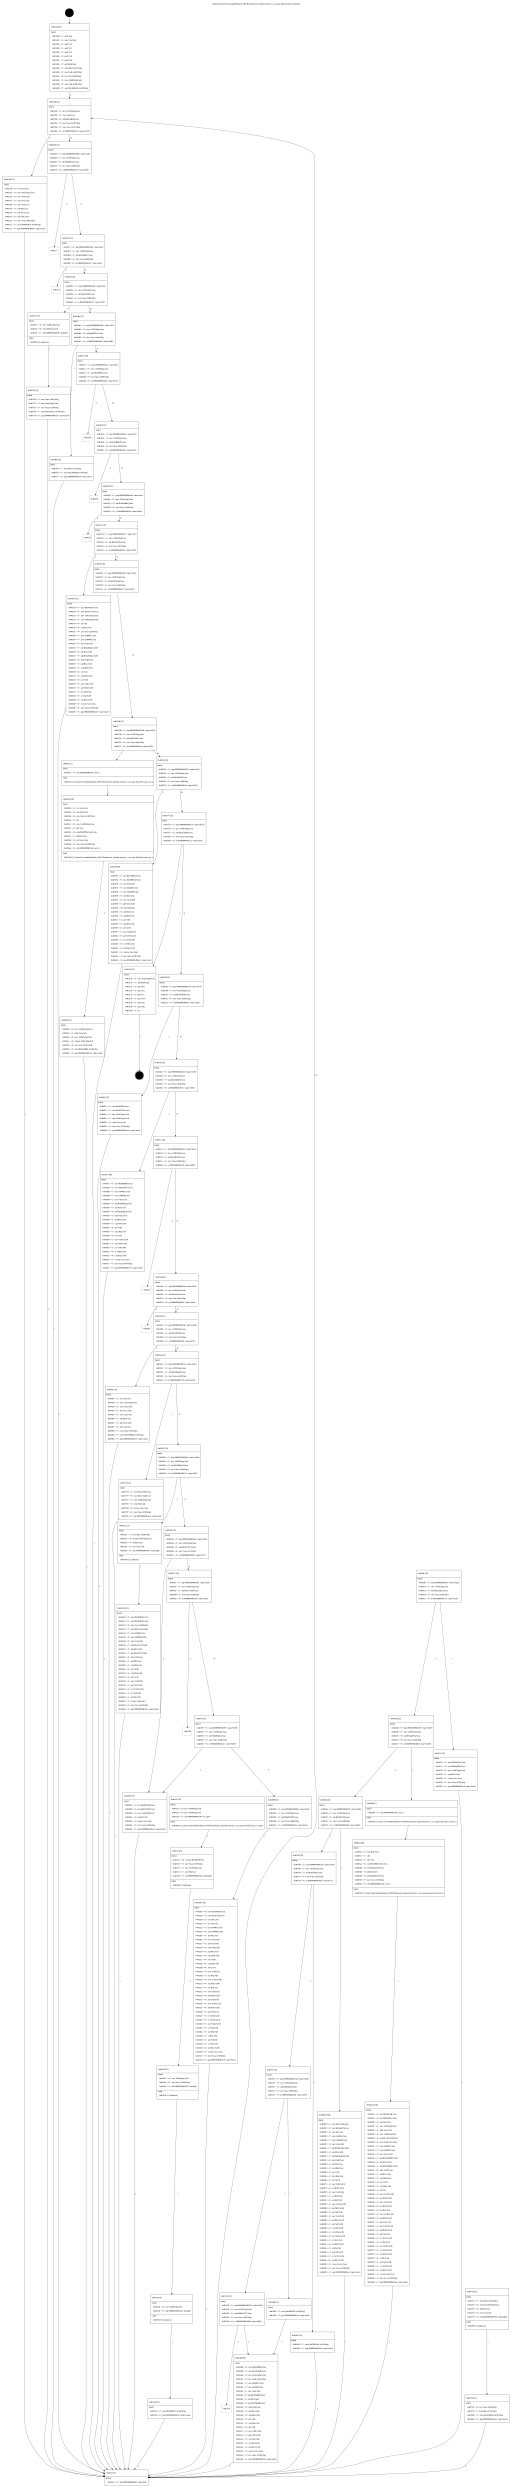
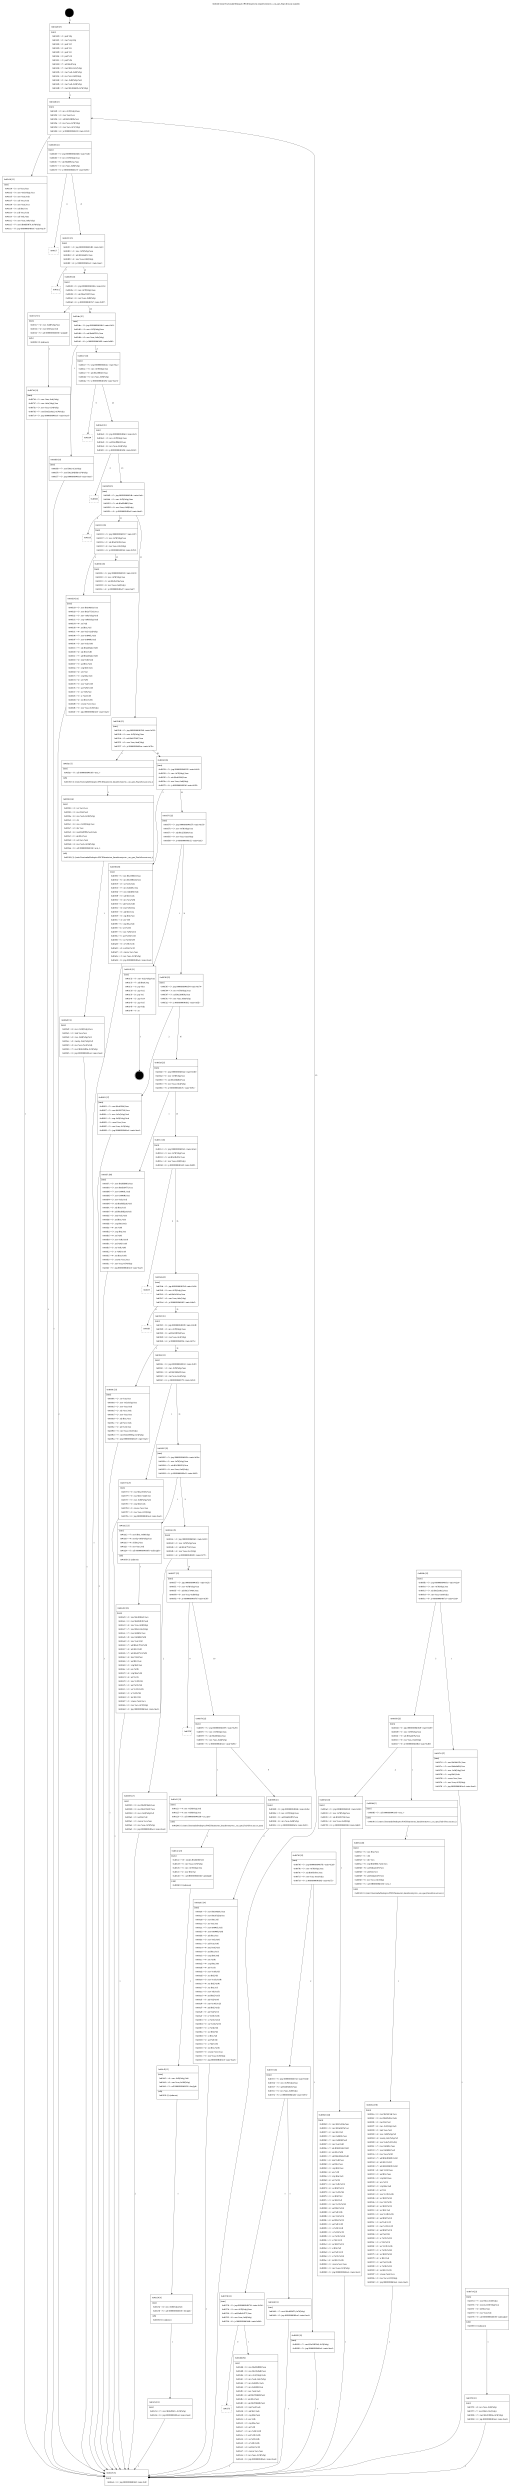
edge "0x40144f [23]" -> "0x401466 [22]": removed, label "25"
edge "0x40152b [25]" -> "0x401544 [25]": now "0x4014f9 [25]" -> "0x401544 [25]"
edge "0x401670 [25]" -> "0x401b93 [27]": now "0x401670 [25]" -> "0x401c21 [13]"
edge "0x4016ed [25]" -> "0x401706 [25]": removed, label "3"
edge "0x401a92 [12]" -> "0x401dd4 [94]": now "0x401a92 [12]" -> "0x401ee6 [5]"
